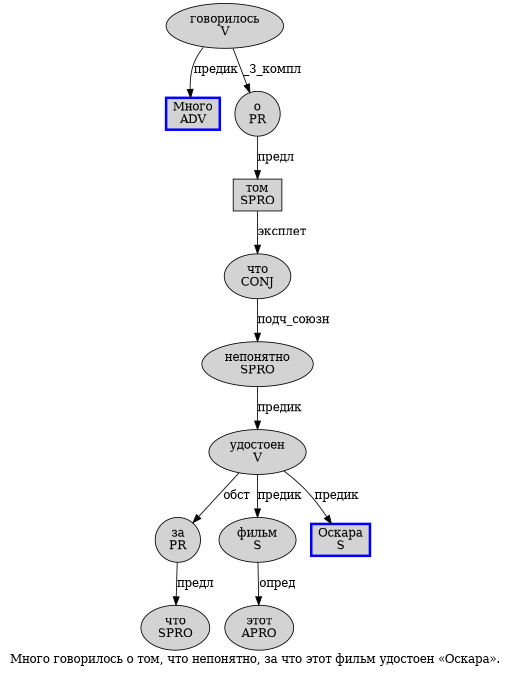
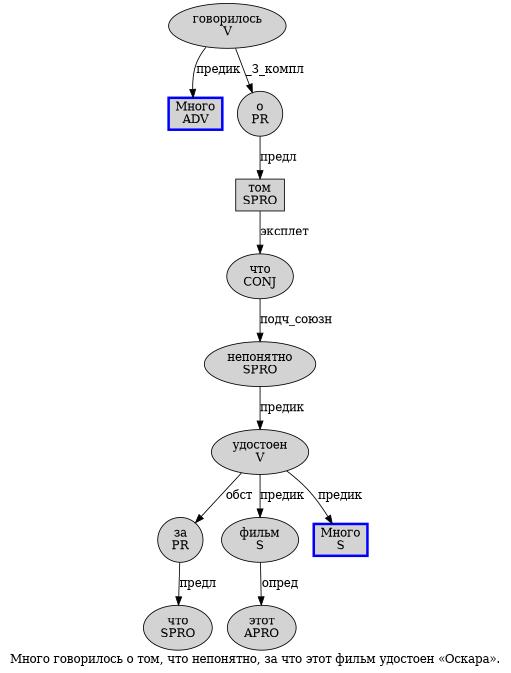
node "Оскара S": label "Оскара S" -> "Много S"
